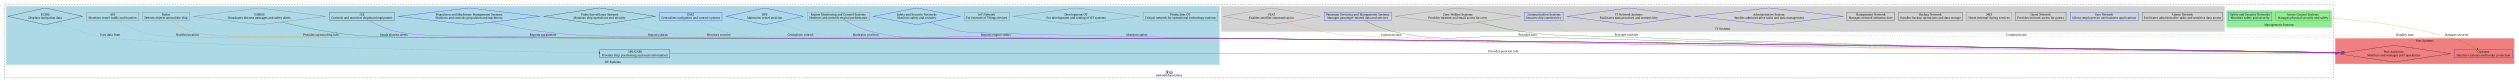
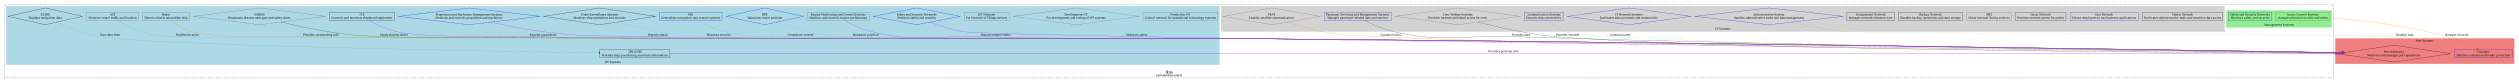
node "DMZ Centralizes navigation and control systems": label "DMZ Centralizes navigation and control systems" -> "IBS Centralizes navigation and control systems"
edge "Communication Systems Ensures ship connectivity" -> "Customs Handles customs and border protection": now "Communication Systems Ensures ship connectivity" -> "Port Authority Monitors and manages port operations"
